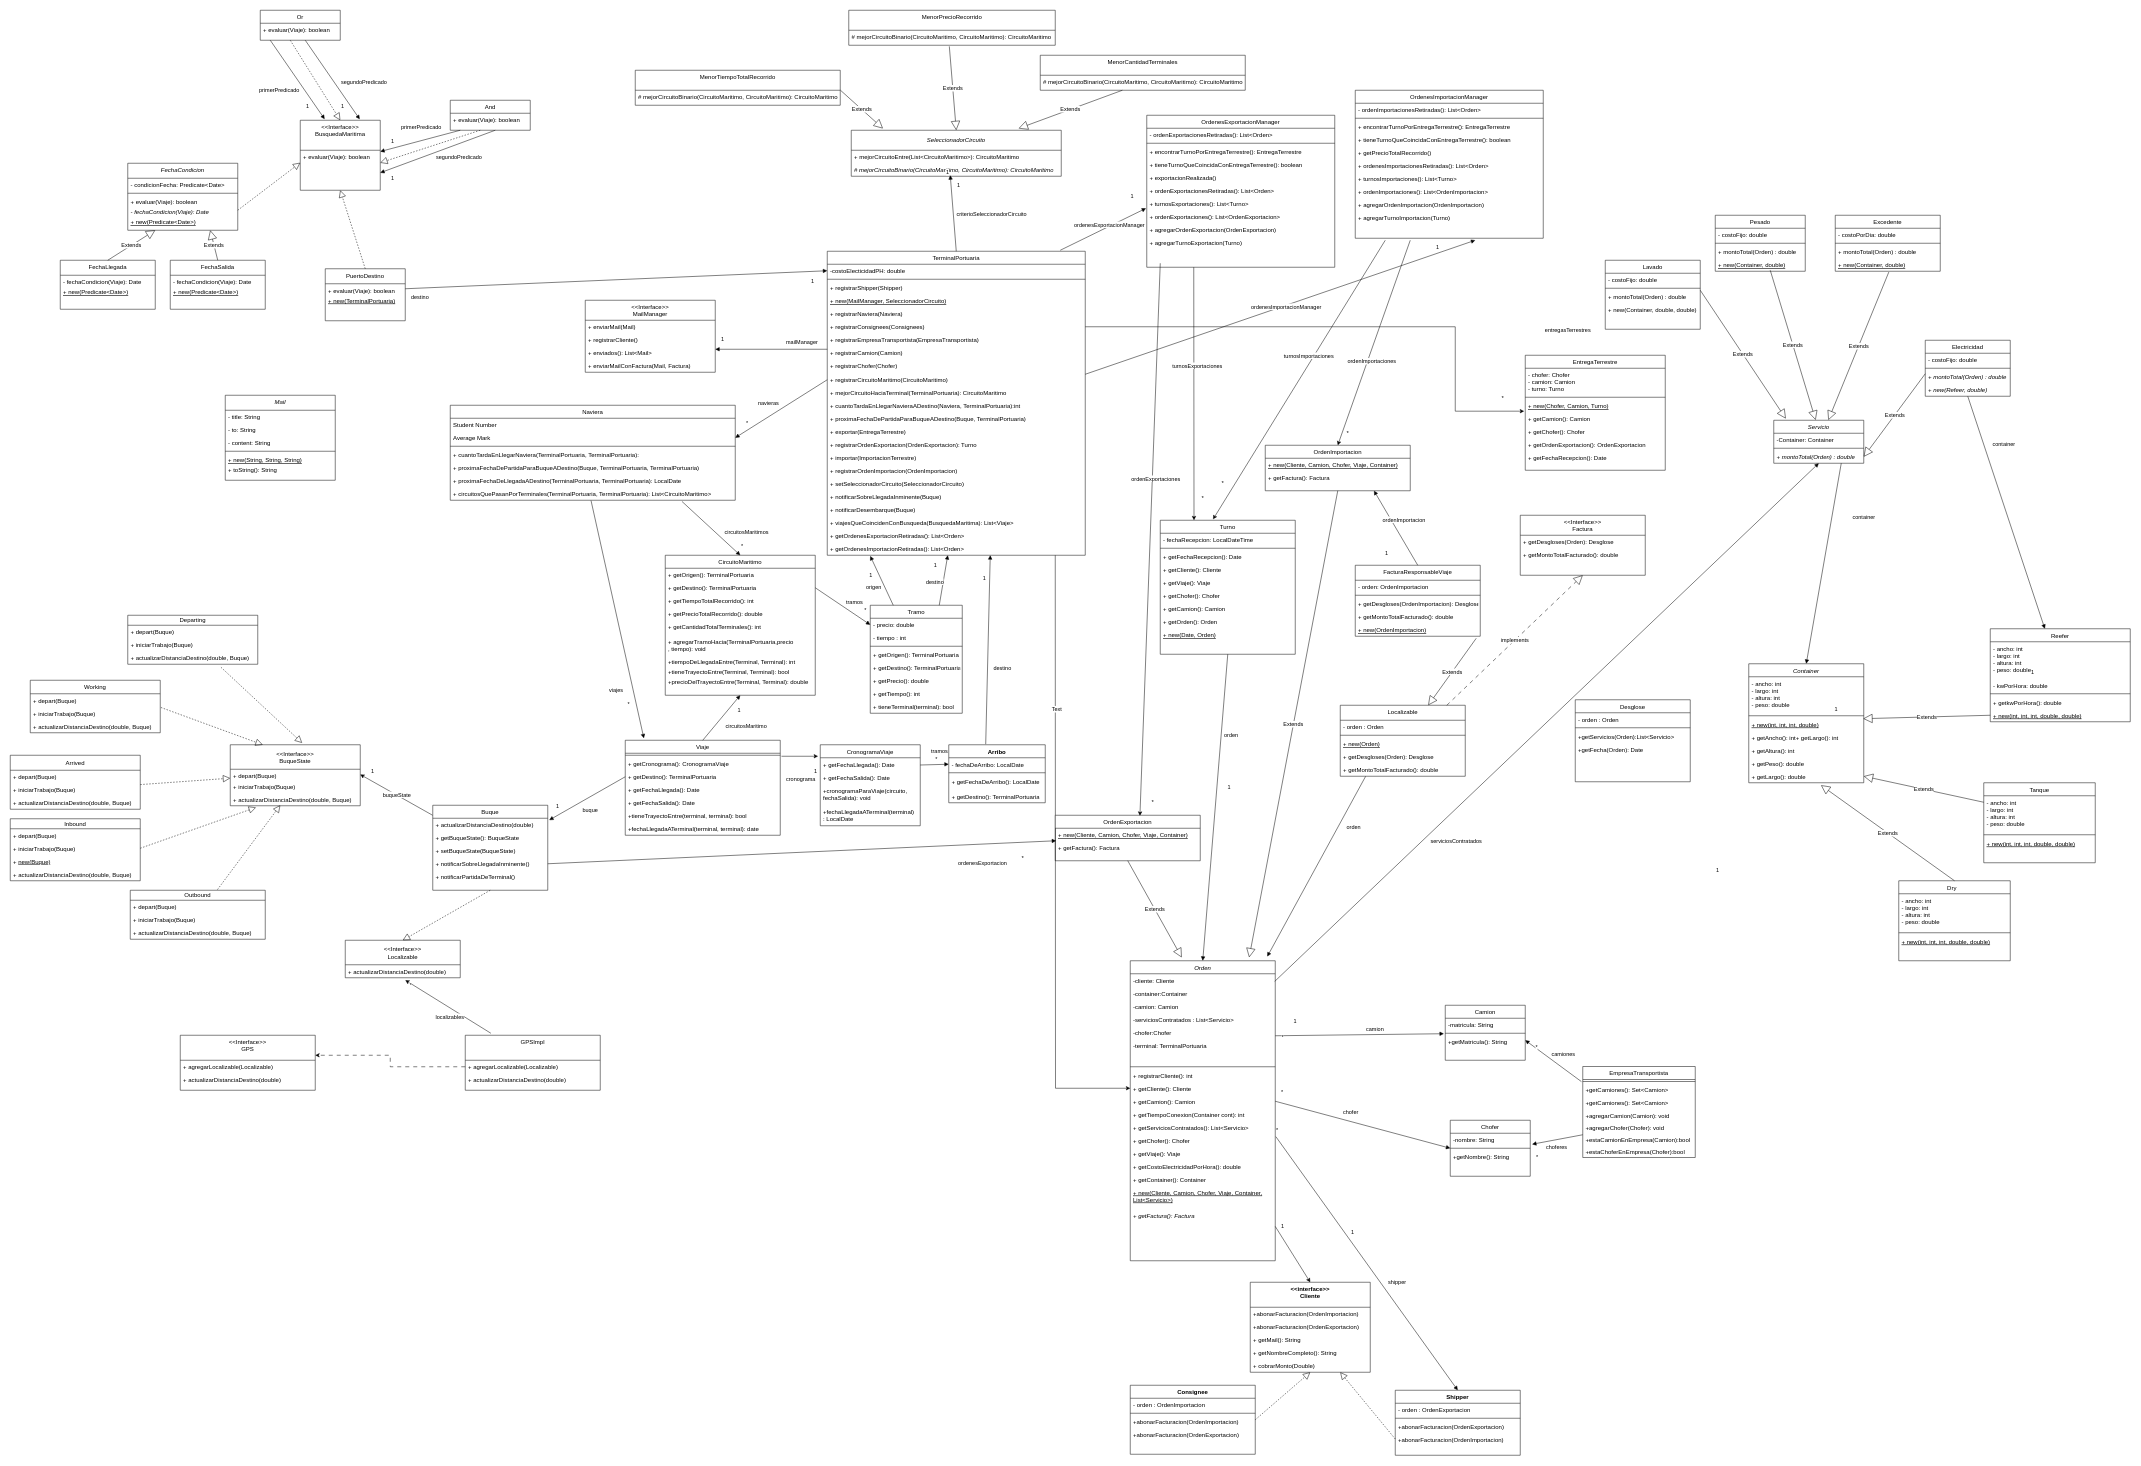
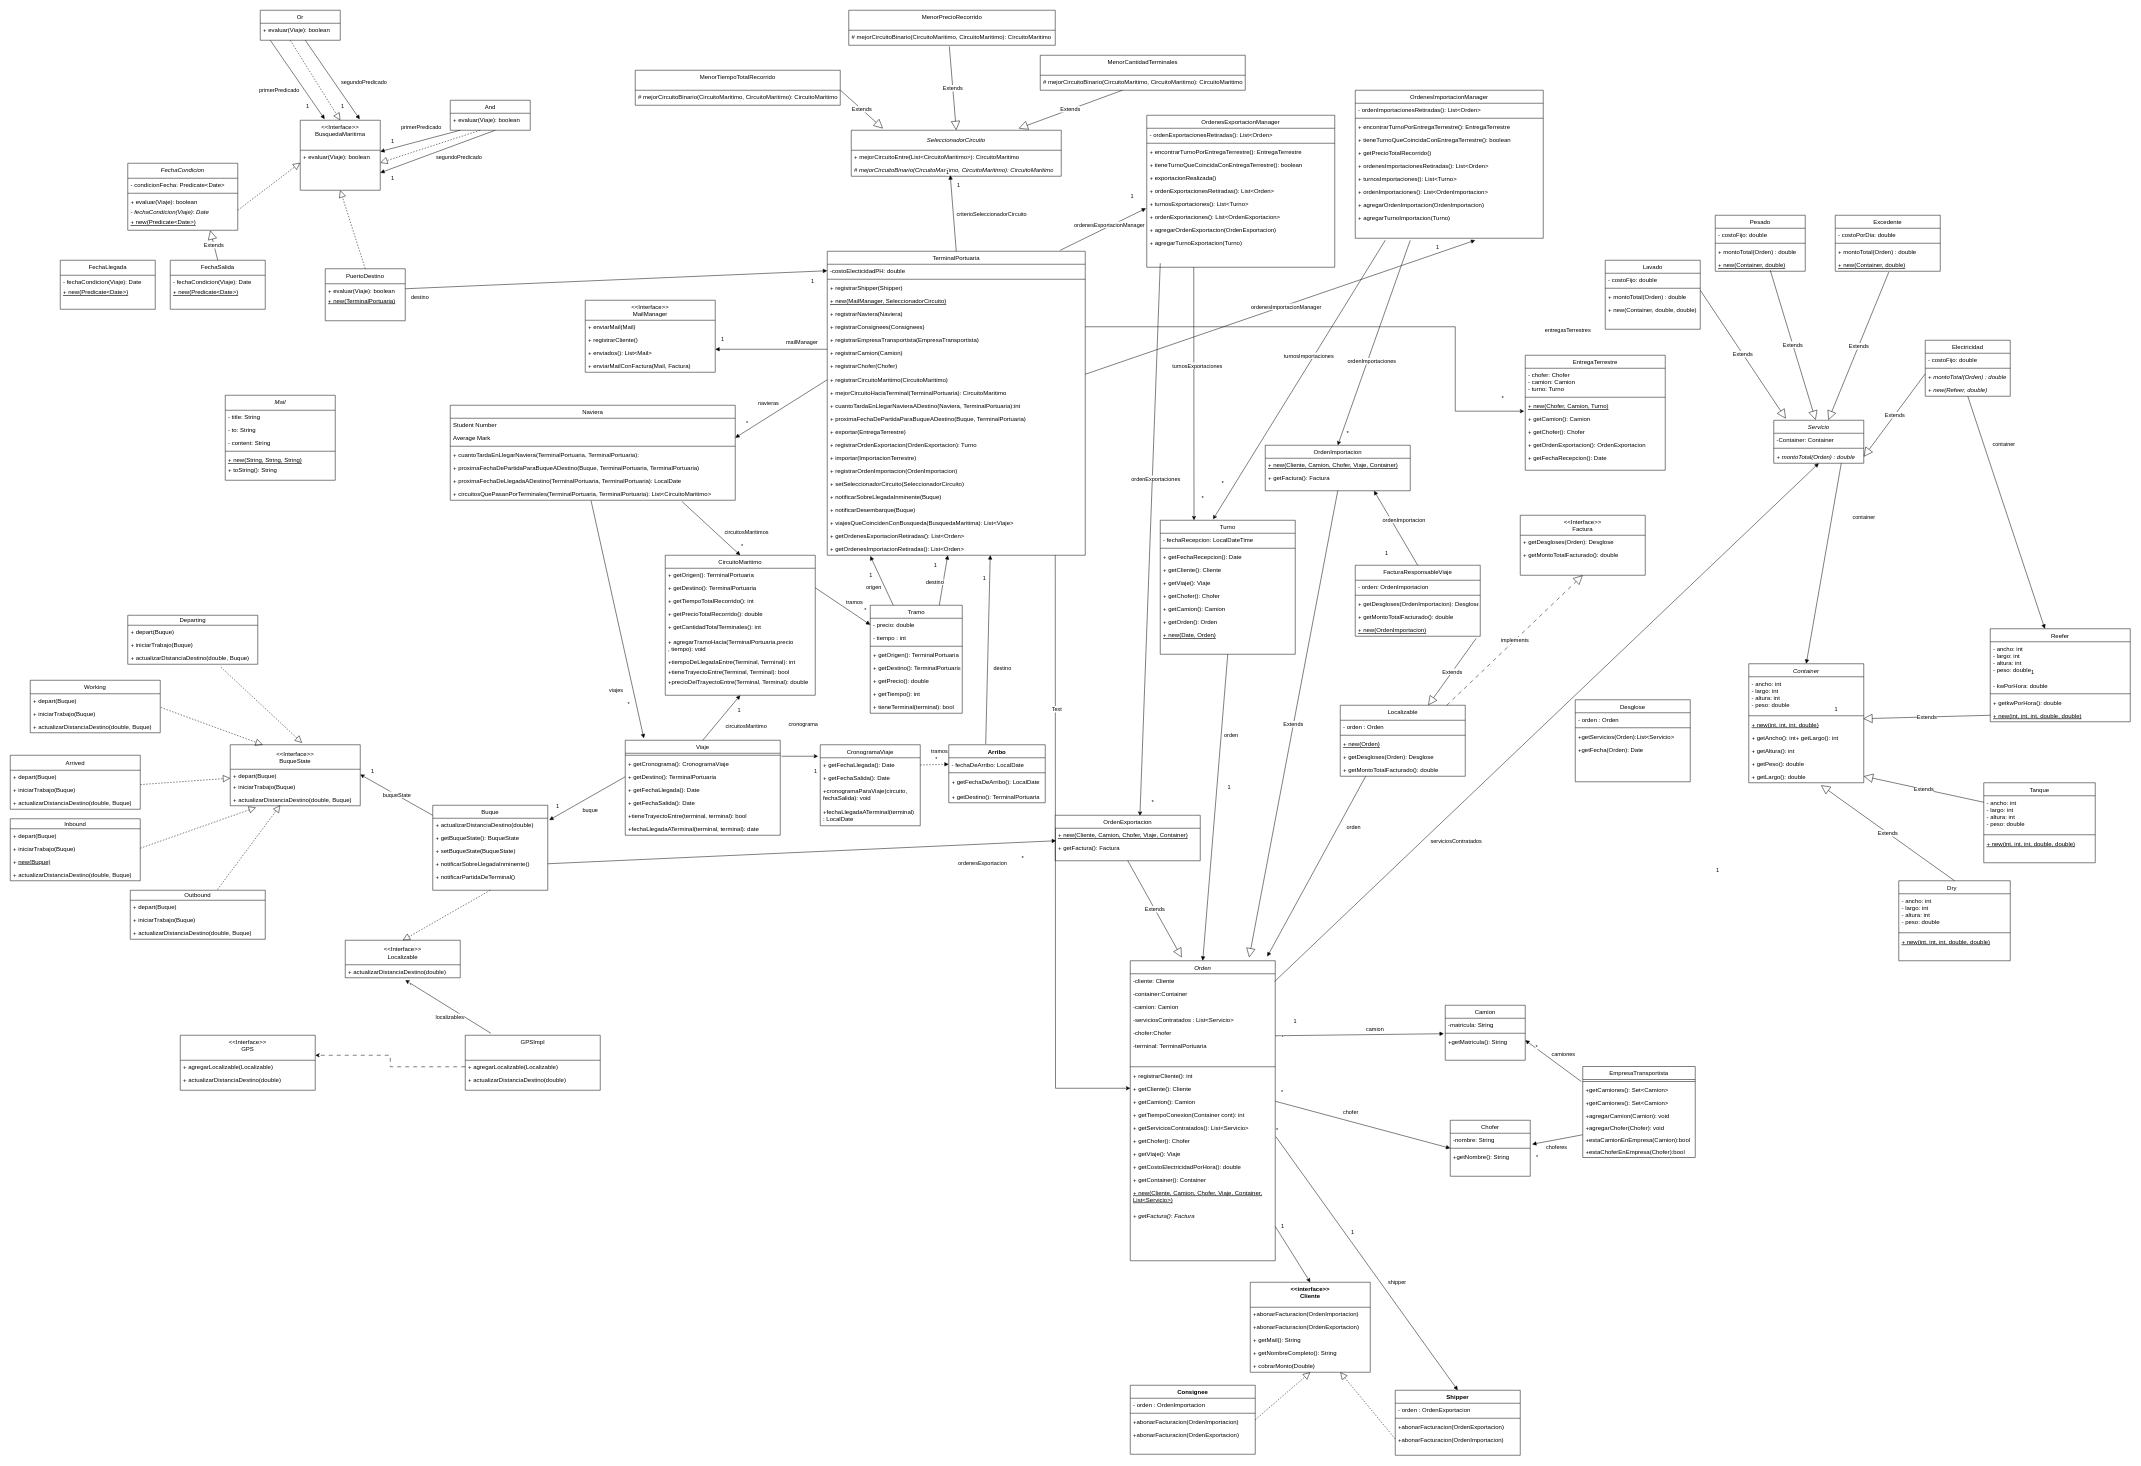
edge "FechaLlegada" -> "FechaCondicion": removed, label "Extends"
edge "CronogramaViaje" -> "- fechaDeArribo: LocalDate": style solid -> dashed
node "cronograma": moved (803, 782) -> (805, 727)
